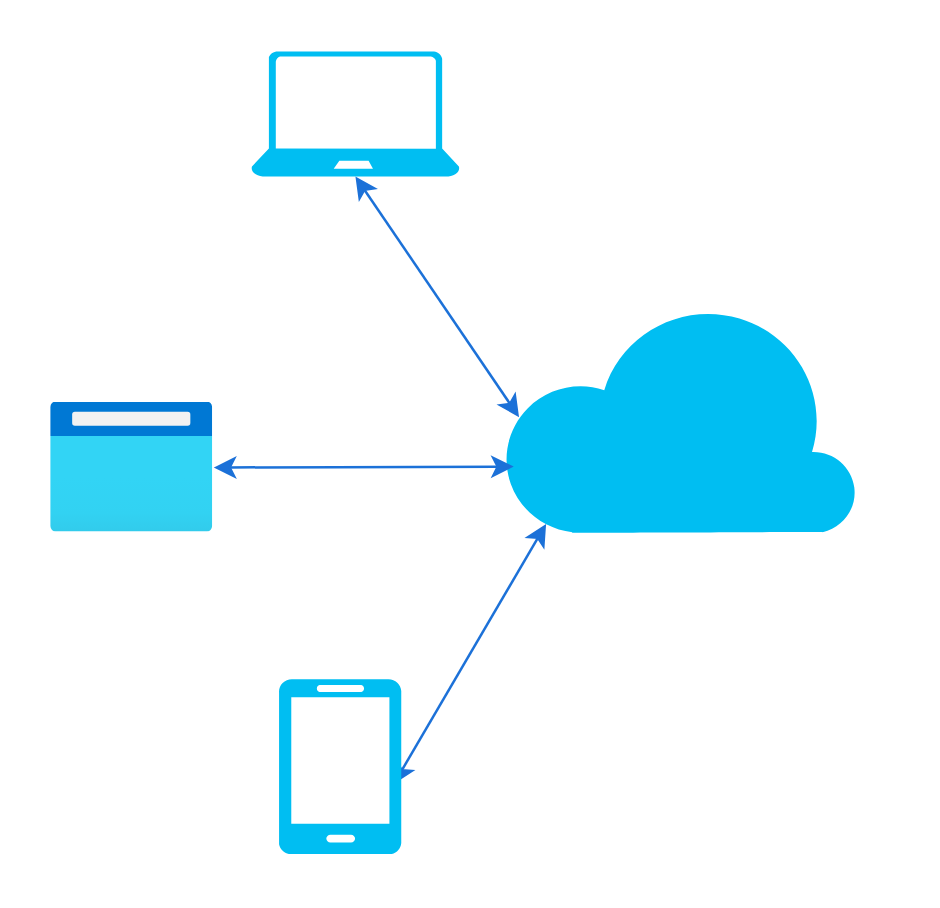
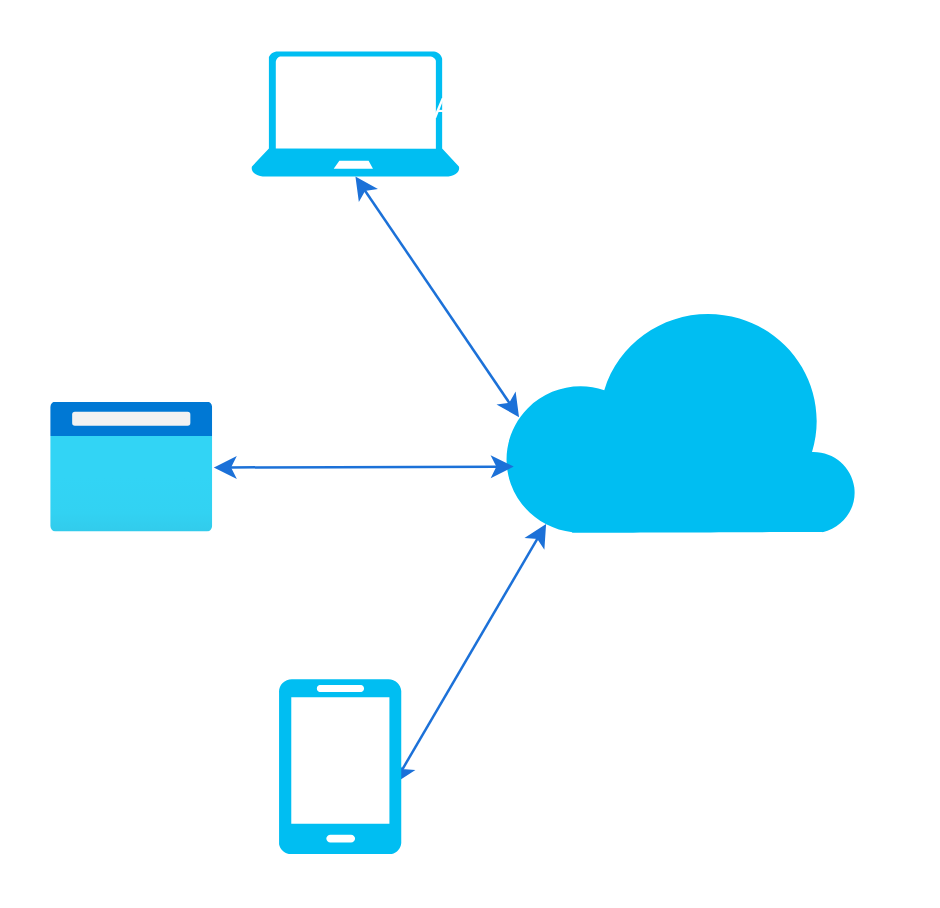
node "Available for all OSs through the web": label "Available for all OSs through the web" -> "Available for mobile OSs through the web"
